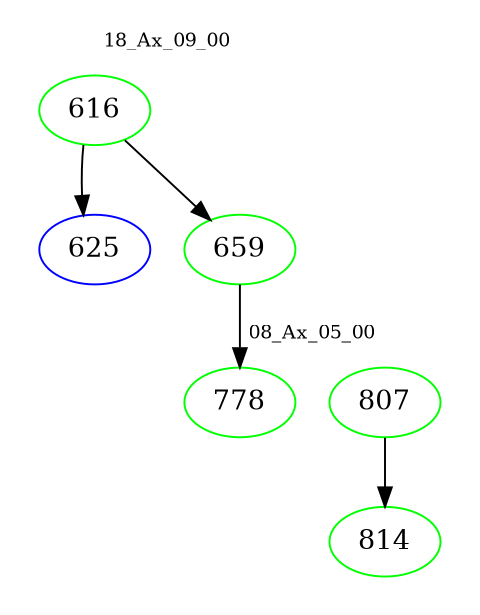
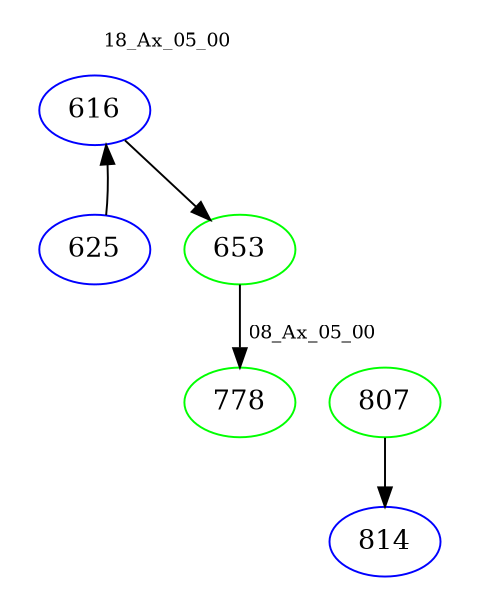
cluster "18_Ax_09_00": label "18_Ax_09_00" -> "18_Ax_05_00"
node "616": color green -> blue
edge "616" -> "625": reversed
node "659": label "659" -> "653"
node "814": color green -> blue
